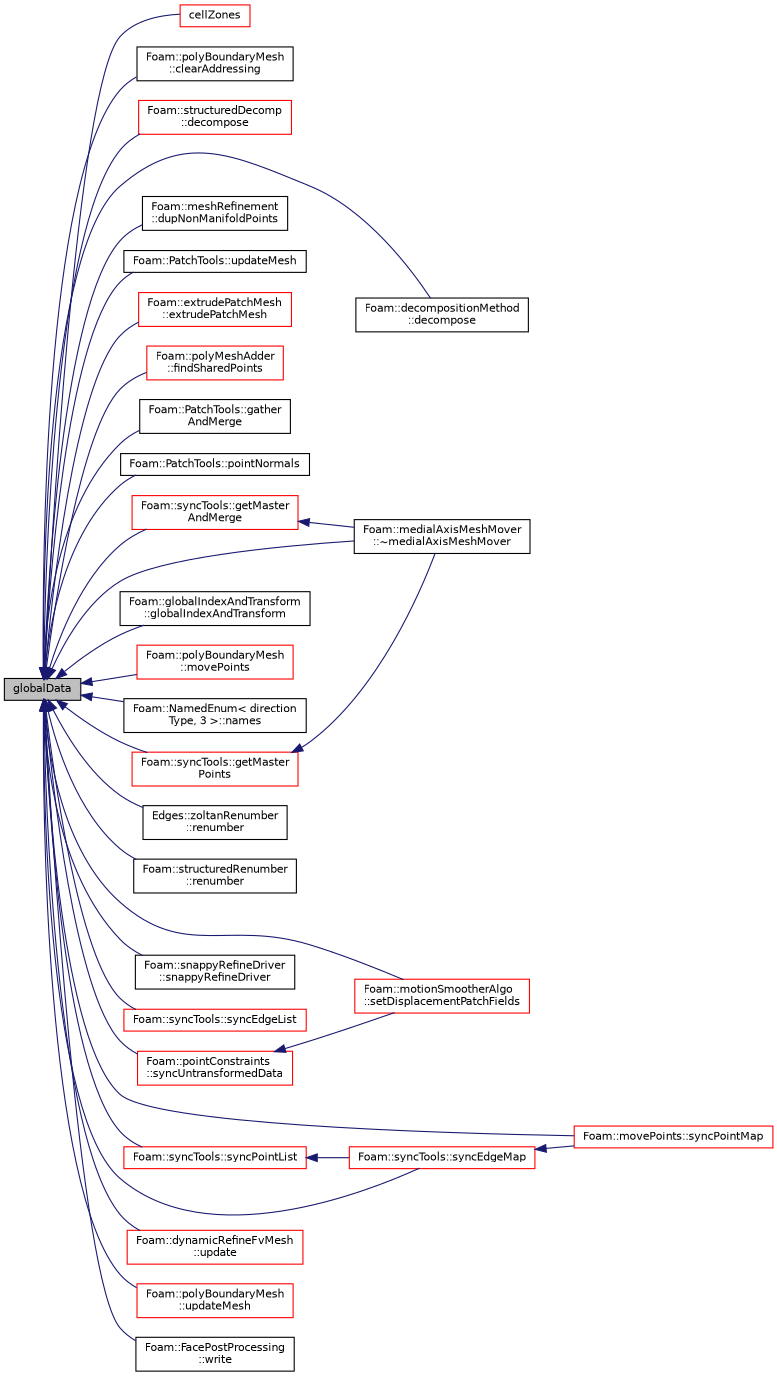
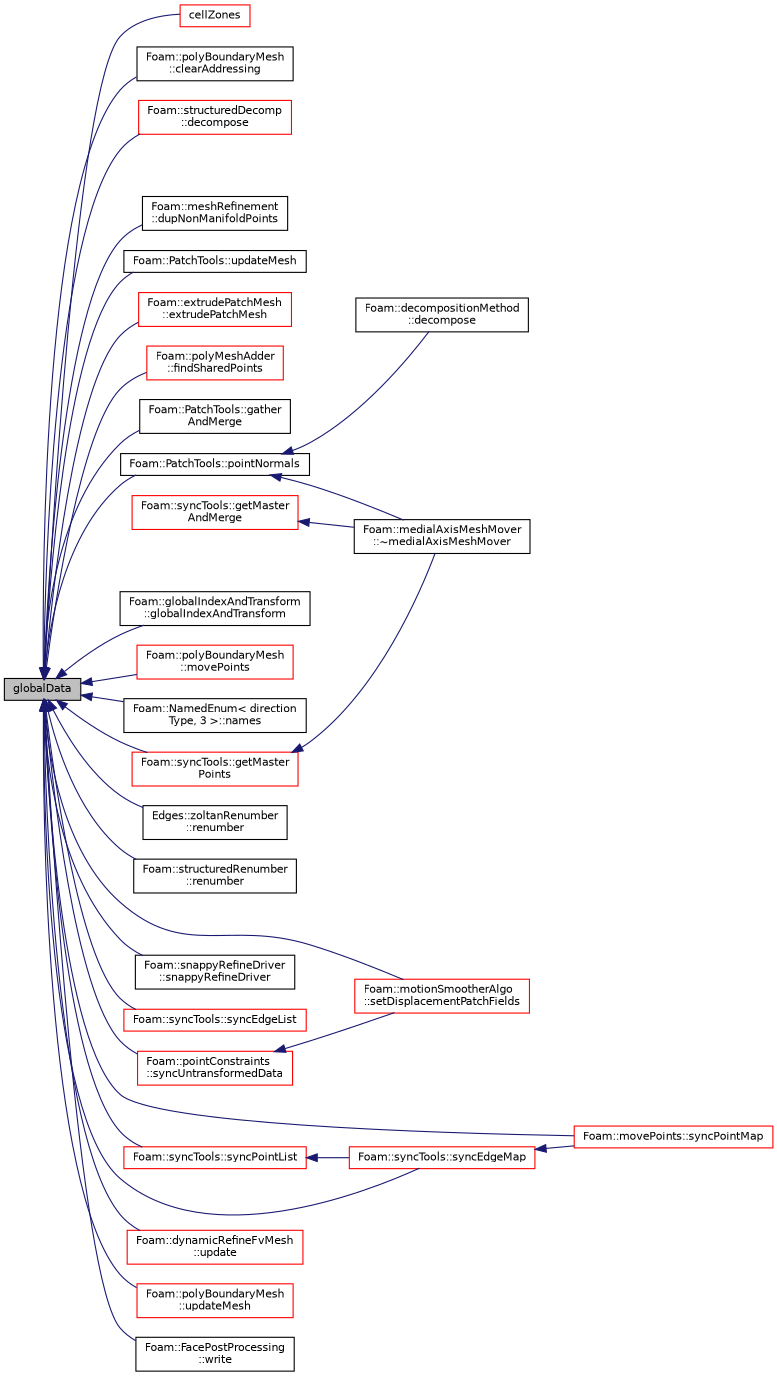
edge "Foam::decompositionMethod ::decompose" -> "globalData": now "Foam::decompositionMethod ::decompose" -> "Foam::PatchTools::pointNormals"
edge "Foam::medialAxisMeshMover ::~medialAxisMeshMover" -> "globalData": now "Foam::medialAxisMeshMover ::~medialAxisMeshMover" -> "Foam::PatchTools::pointNormals"
edge "Foam::syncTools::getMaster AndMerge" -> "globalData": removed
